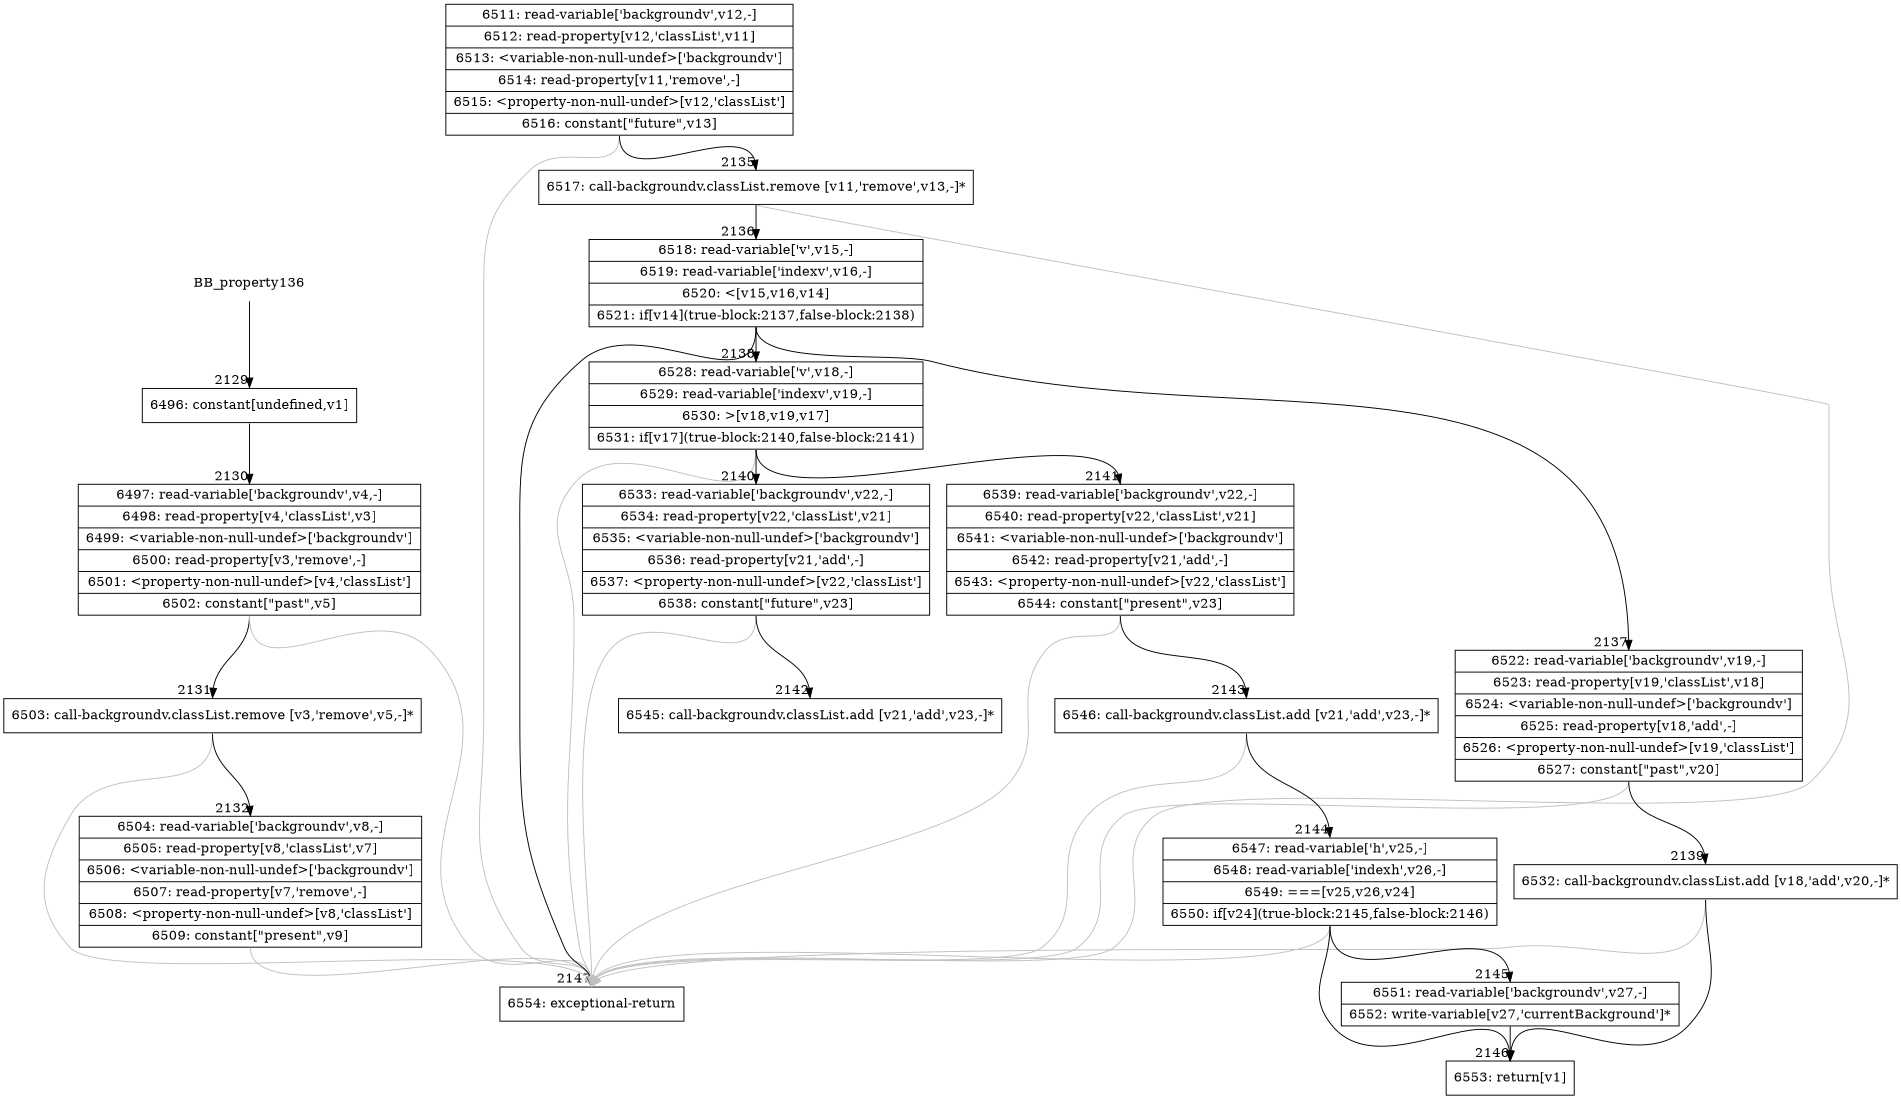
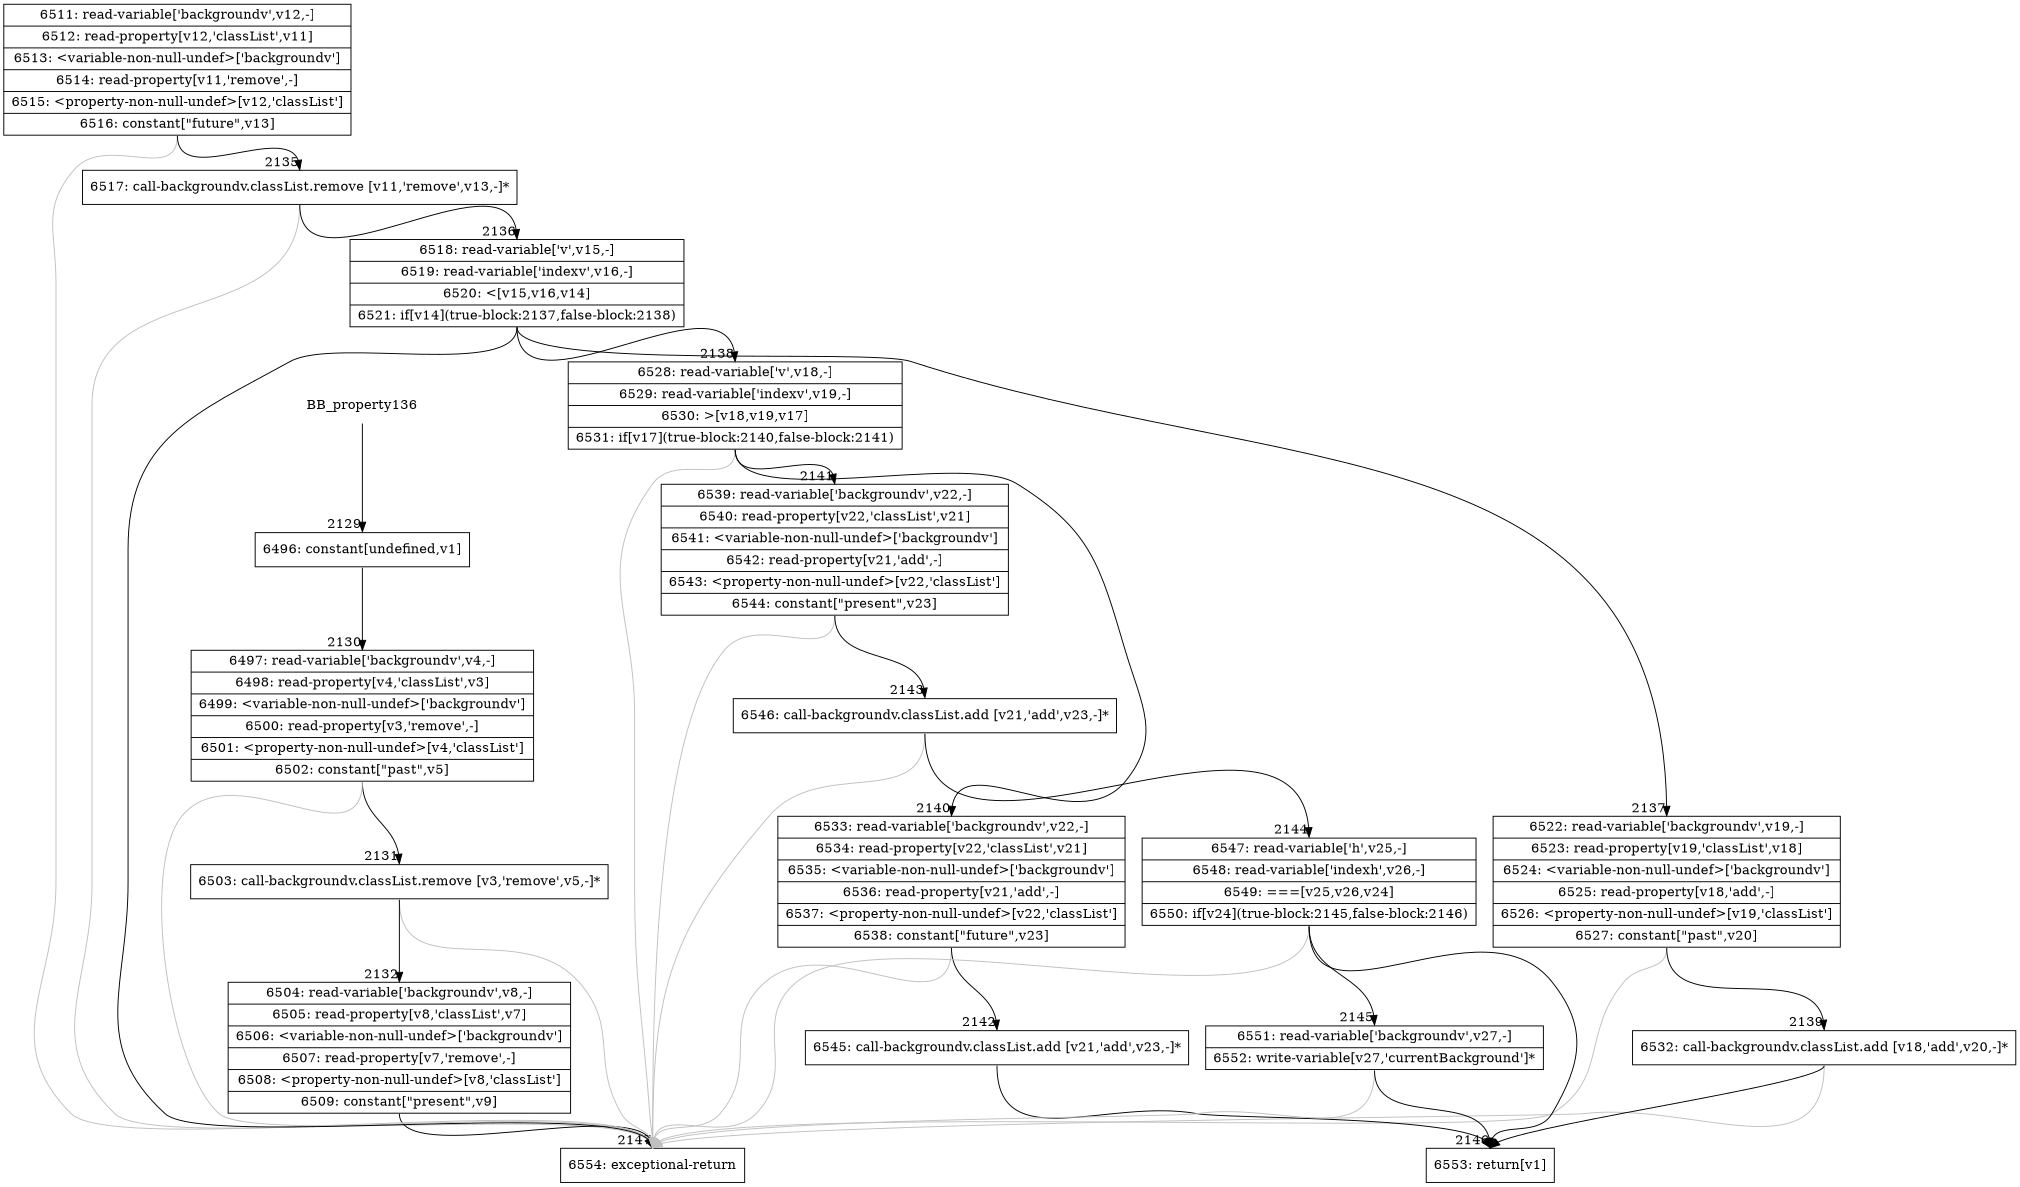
edge "6504: read-variable['backgroundv',v8,-]" -> "6554: exceptional-return": color gray -> black
edge "6545: call-backgroundv.classList.add [v21,'add',v23,-]*" -> "6553: return[v1]": added
edge "6551: read-variable['backgroundv',v27,-]" -> "6554: exceptional-return": added
